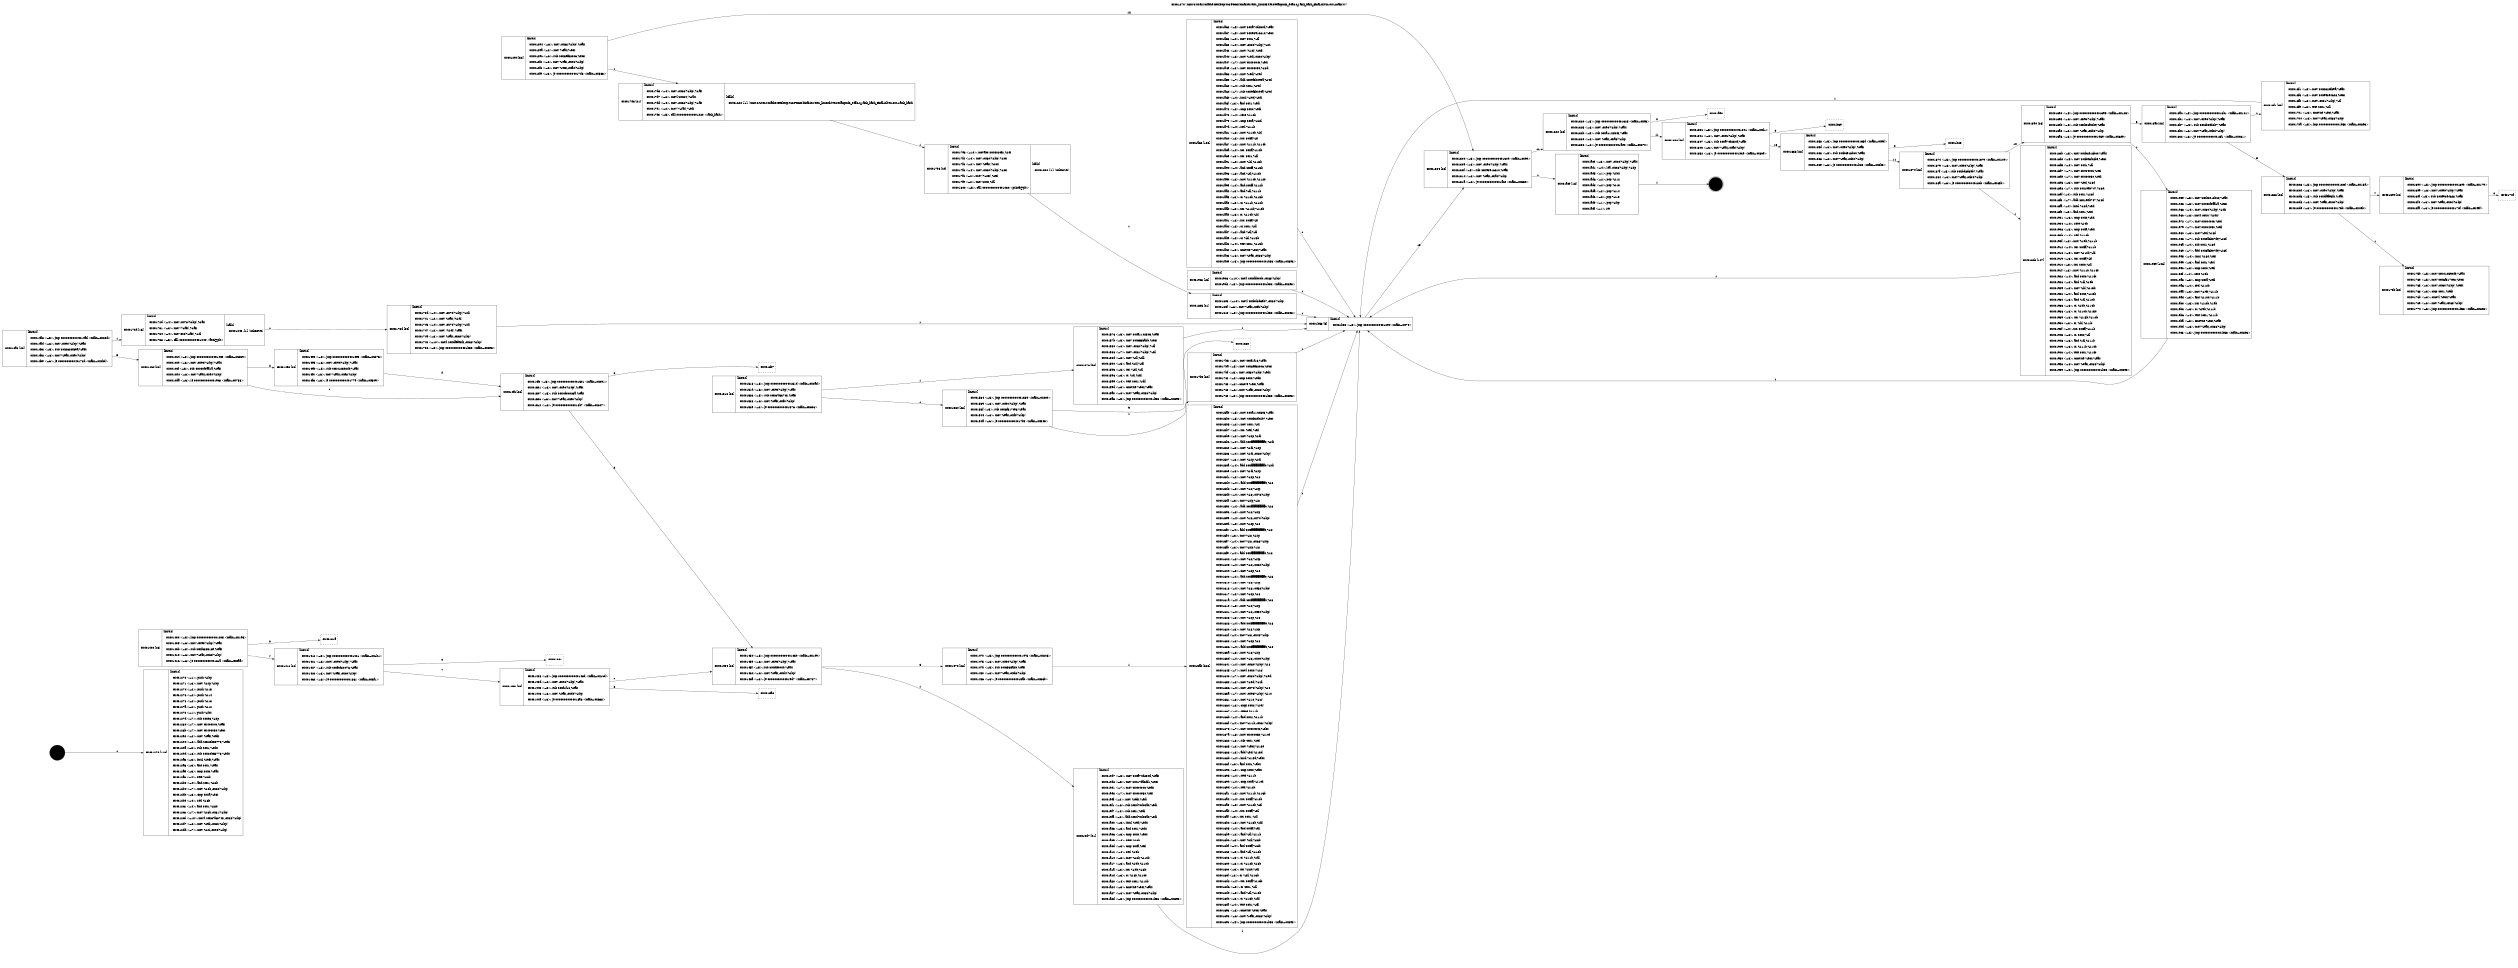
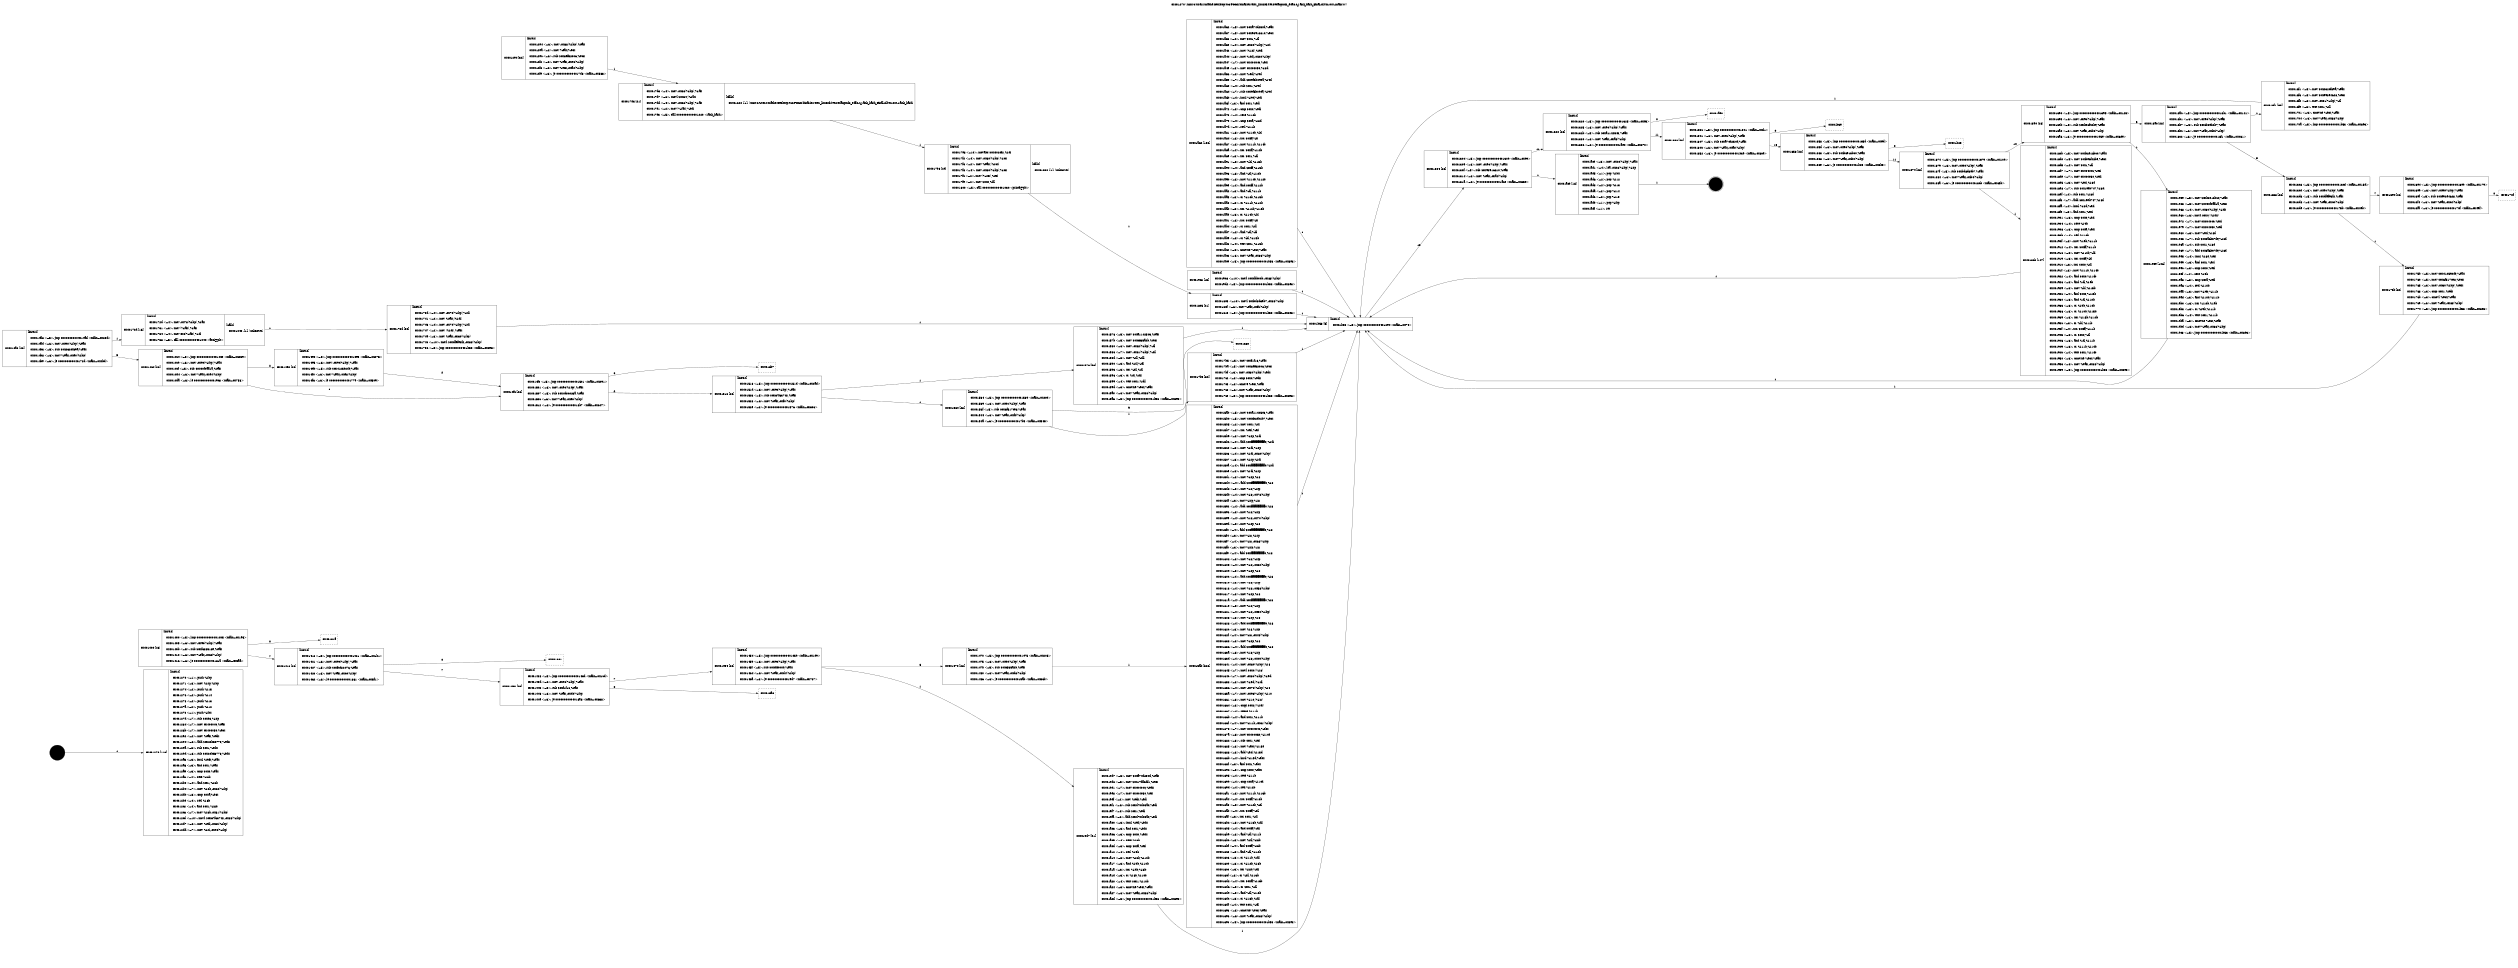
edge "0x4012e4 [32]" -> "0x401304 [28]": removed, label "12"
edge "0x40175b [30]" -> "0x401b53 [5]": added, label "1"
edge "0x4014fc [28]" -> "0x401454 [28]": now "0x4014fc [28]" -> "0x401518 [28]"
